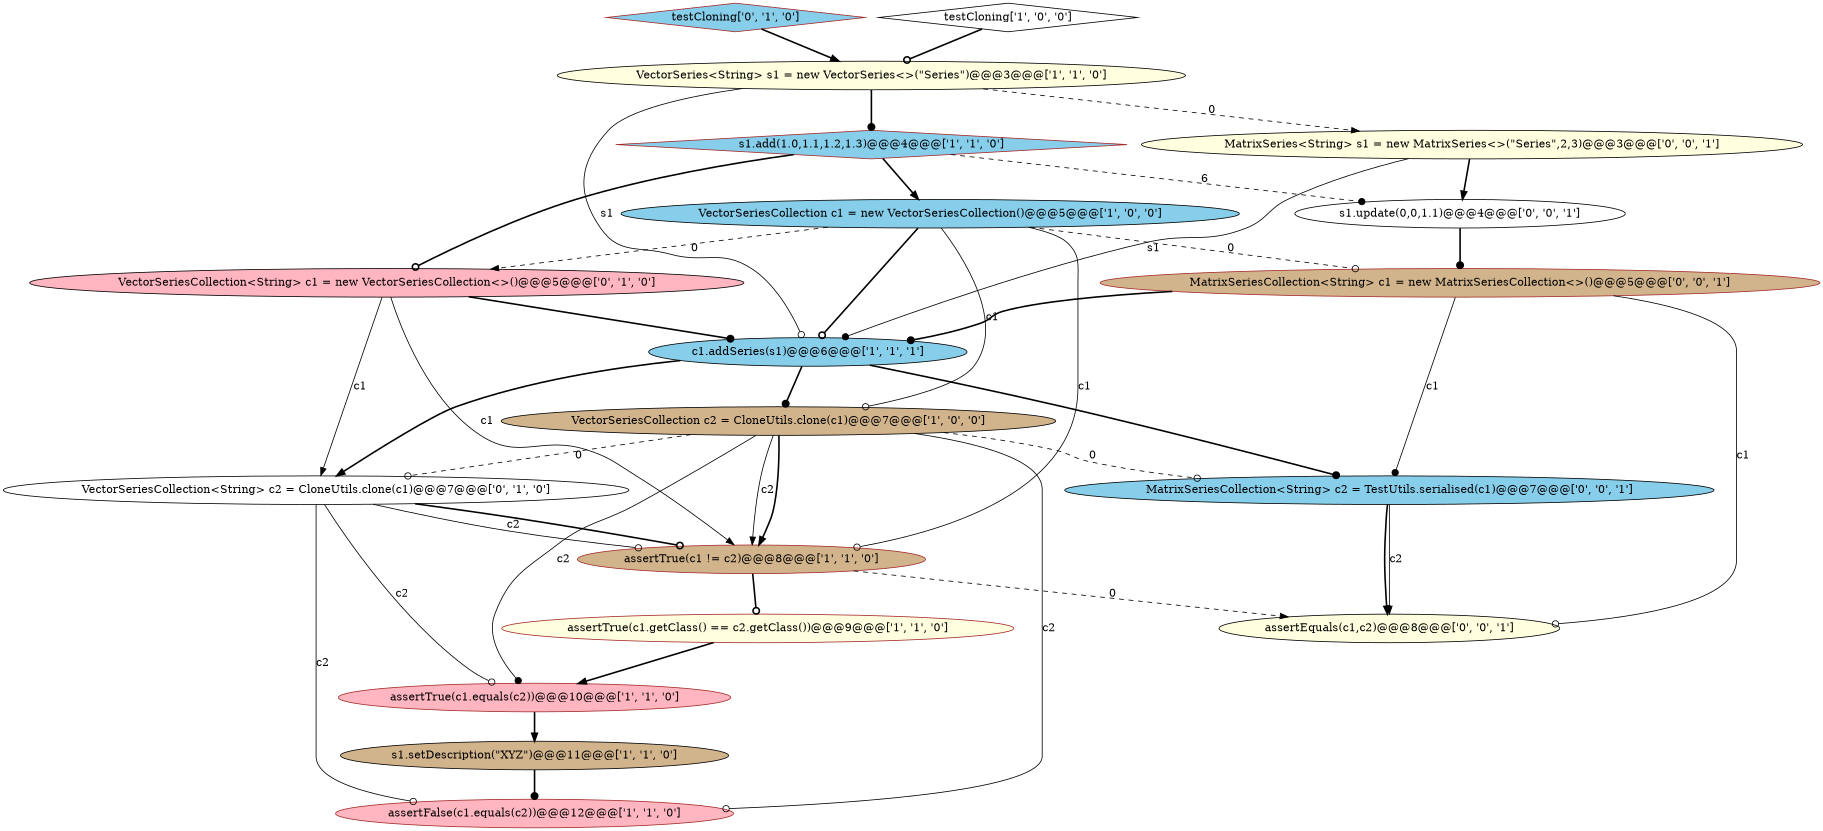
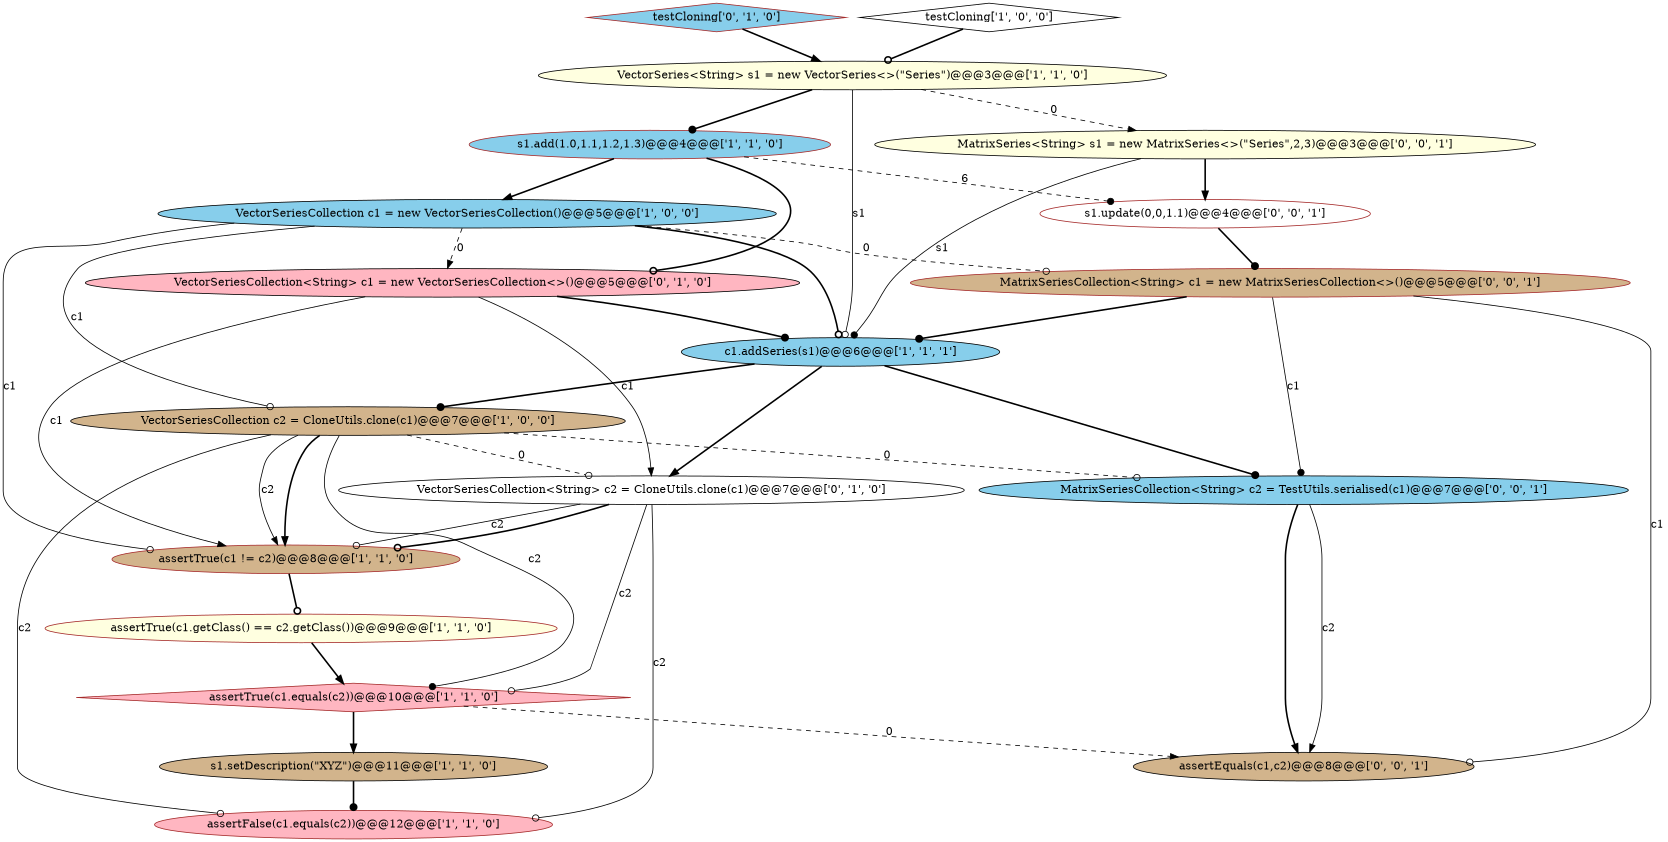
node "s1.add(1.0,1.1,1.2,1.3)@@@4@@@['1', '1', '0']": shape diamond -> ellipse
node "s1.update(0,0,1.1)@@@4@@@['0', '0', '1']": color black -> brown
edge "assertTrue(c1 != c2)@@@8@@@['1', '1', '0']" -> "assertEquals(c1,c2)@@@8@@@['0', '0', '1']": now "assertTrue(c1.equals(c2))@@@10@@@['1', '1', '0']" -> "assertEquals(c1,c2)@@@8@@@['0', '0', '1']"
node "assertEquals(c1,c2)@@@8@@@['0', '0', '1']": fillcolor lightyellow -> tan
node "assertTrue(c1.equals(c2))@@@10@@@['1', '1', '0']": shape ellipse -> diamond
